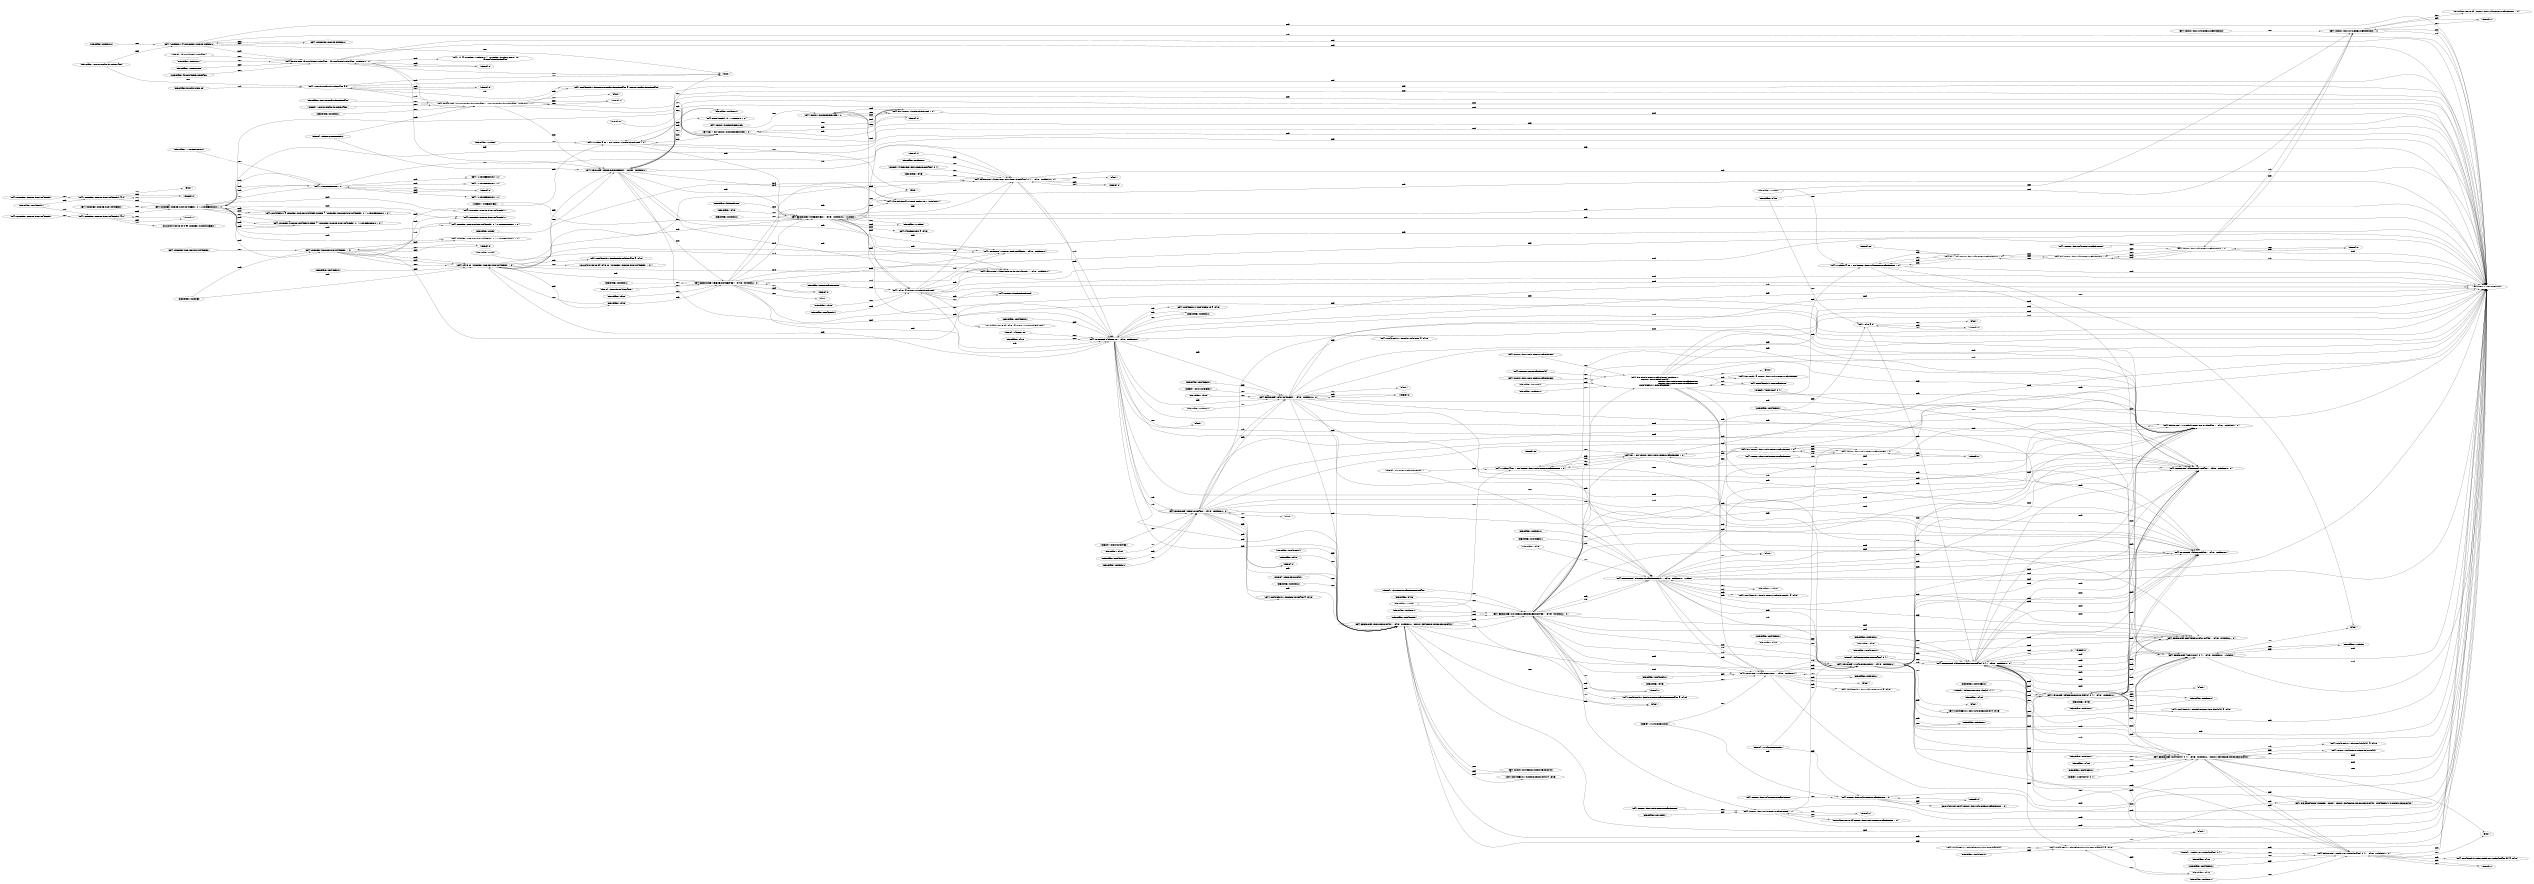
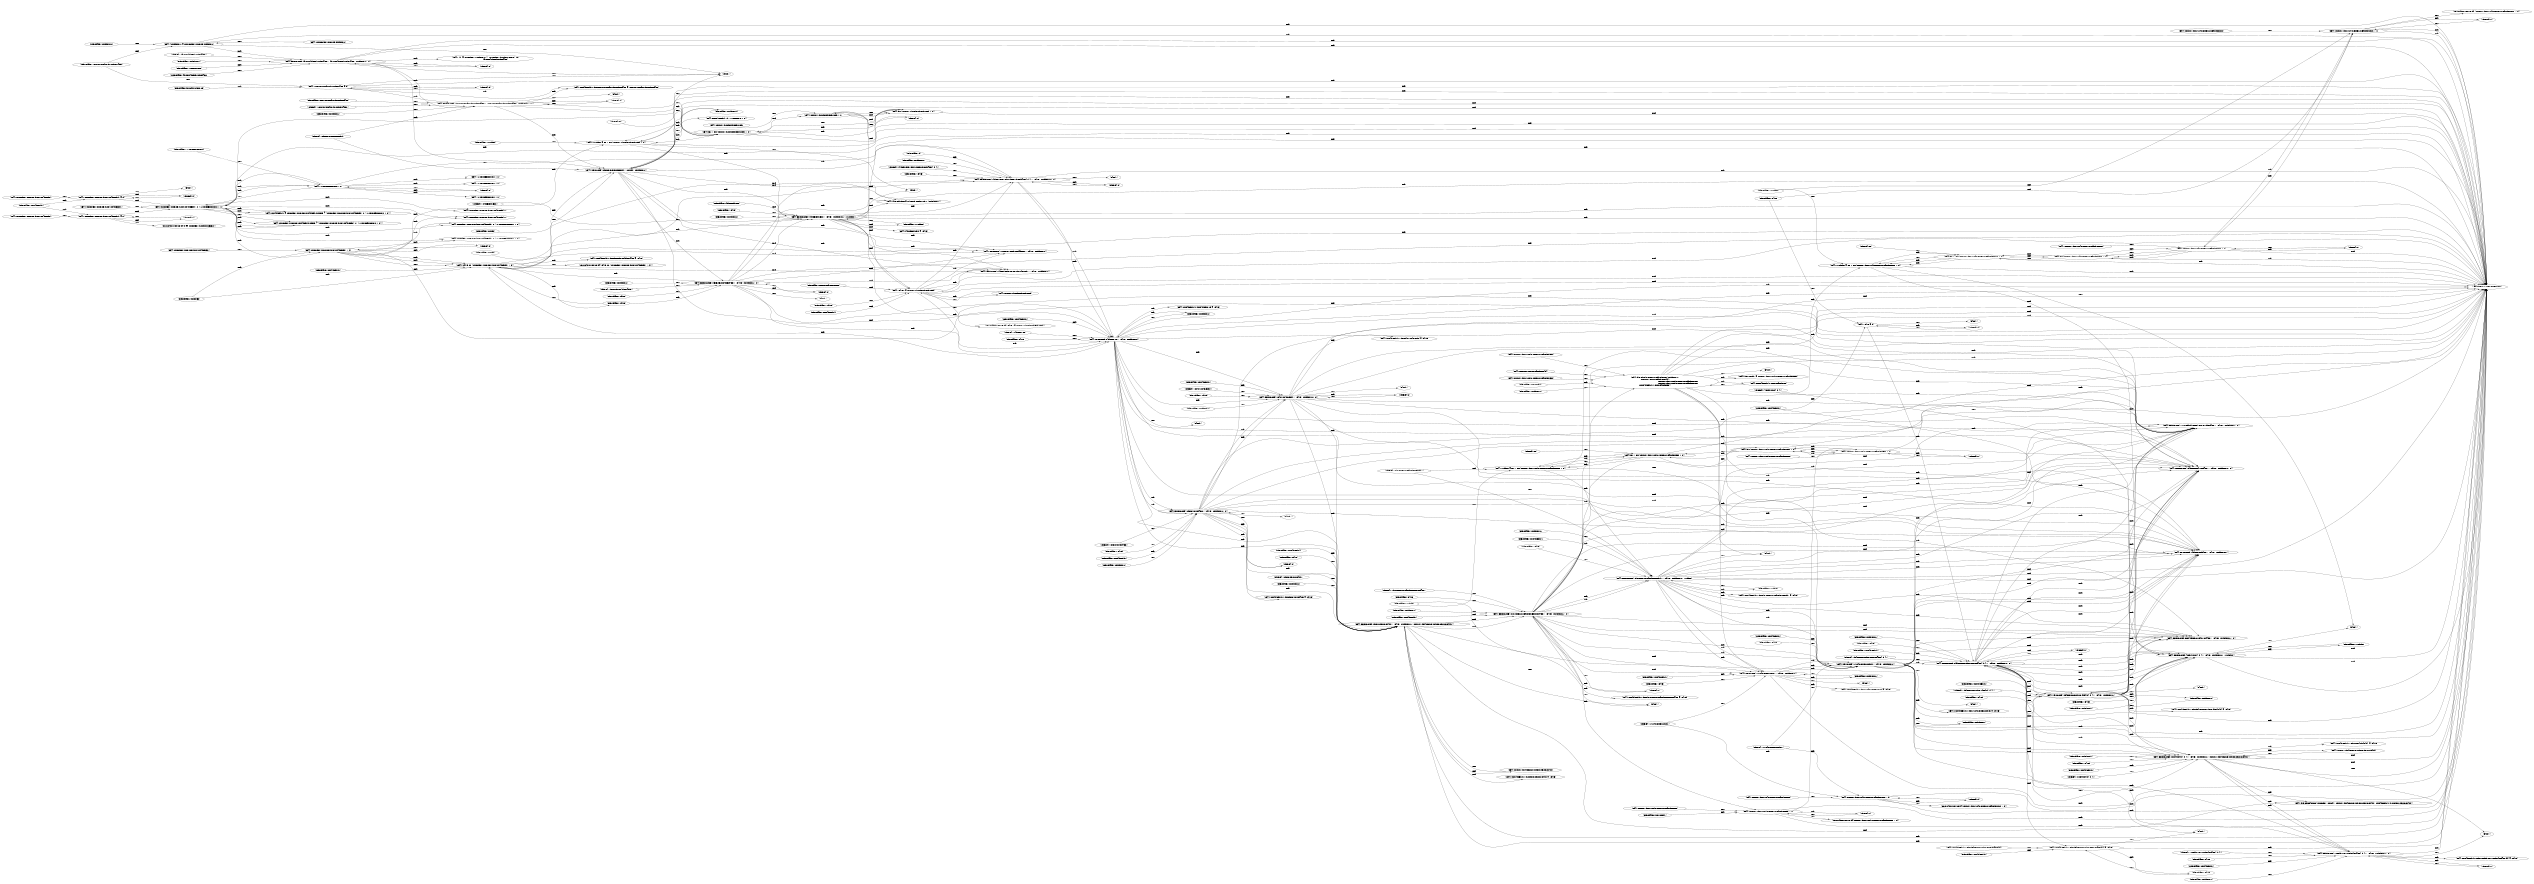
edge "(Call,*ps_bitstrm = &ps_codec->s_parse.s_bitstrm)" -> "(Call,&ps_codec->s_parse.s_bitstrm)": removed, label "CFG:"
edge "(Call,CLZ(ps_sps->i4_pic_size_in_ctb - 1))" -> "(Call,ps_sps->i4_pic_size_in_ctb - 1)": now "(Call,32 - CLZ(ps_sps->i4_pic_size_in_ctb - 1))" -> "(Call,ps_sps->i4_pic_size_in_ctb - 1)"
node "(Literal,i)": label "(Literal,i)" -> "(Identifier,i)"
edge "(Call,32 - CLZ(ps_sps->i1_num_long_term_ref_pics_sps - 1))" -> "(MethodReturn,IHEVCD_ERROR_T)": added, label "DDG:"
